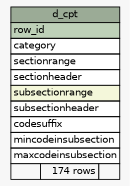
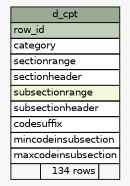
node "d_cpt": text "174 rows" -> "134 rows"
